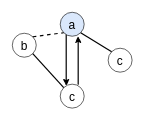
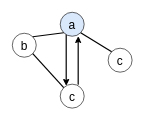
edge "a" -- "b": style dashed -> solid
